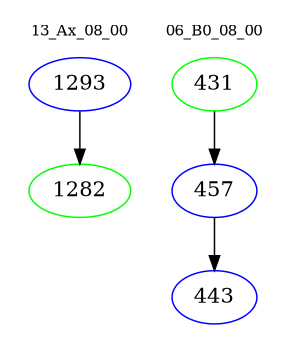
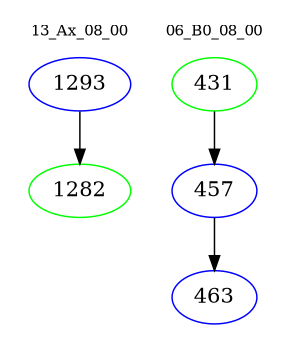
node "443": label "443" -> "463"
